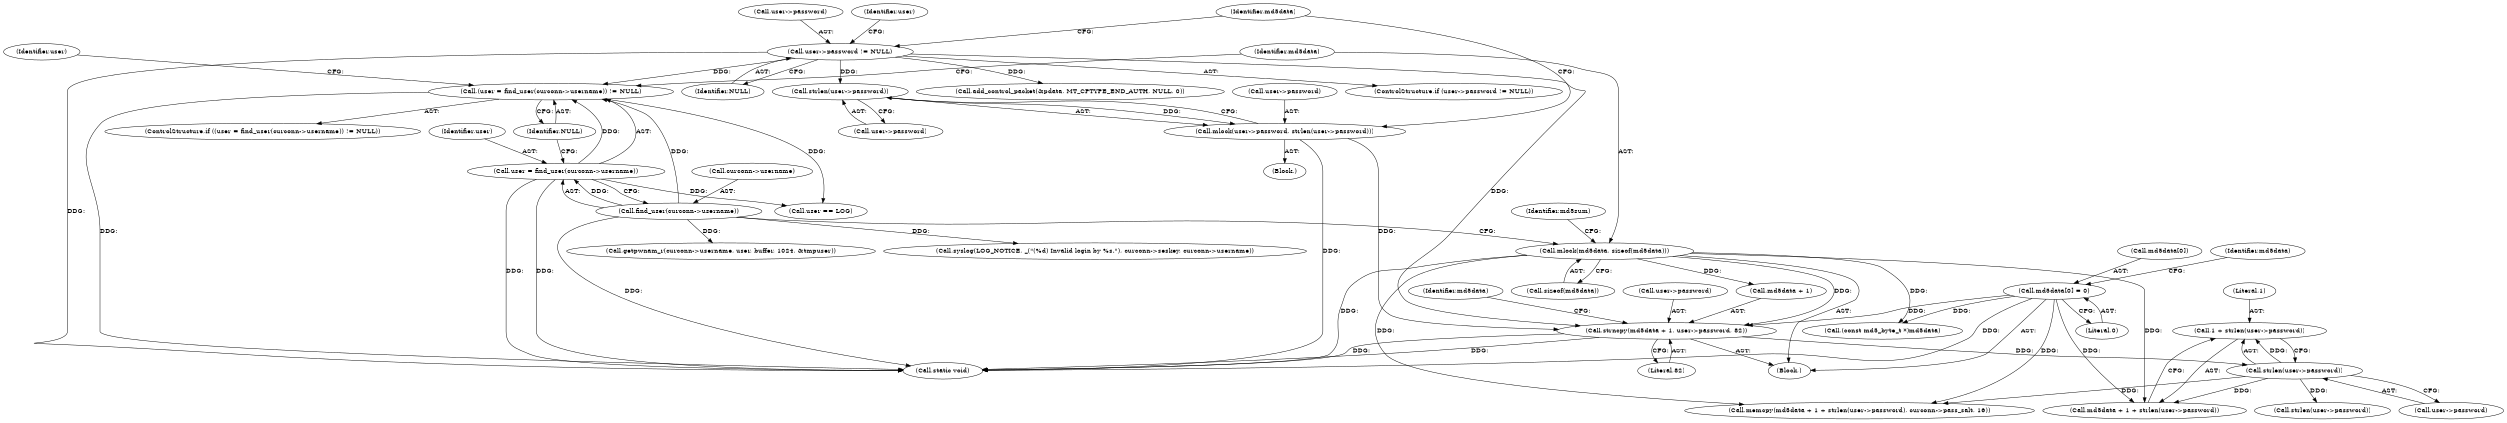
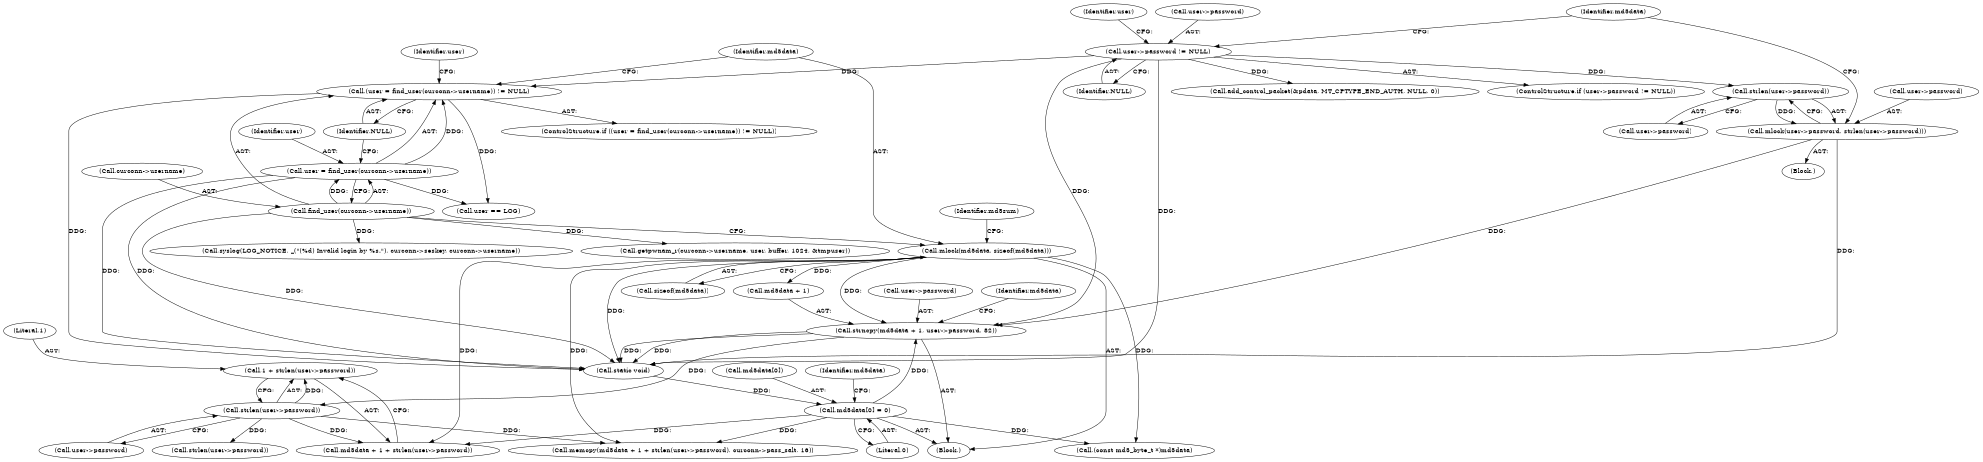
edge "(Call,find_user(curconn->username))" -> "(Call,(user = find_user(curconn->username)) != NULL)": label "DDG: " -> "AST: "
edge "(Call,md5data[0] = 0)" -> "(Call,static void)": reversed
node "(Literal,82)": removed
